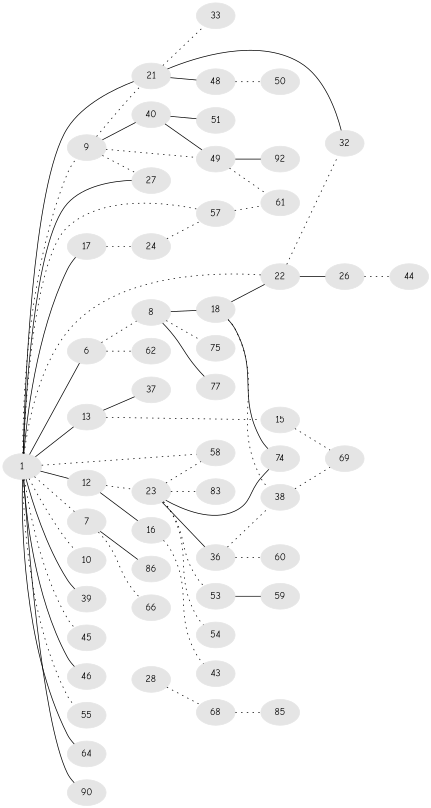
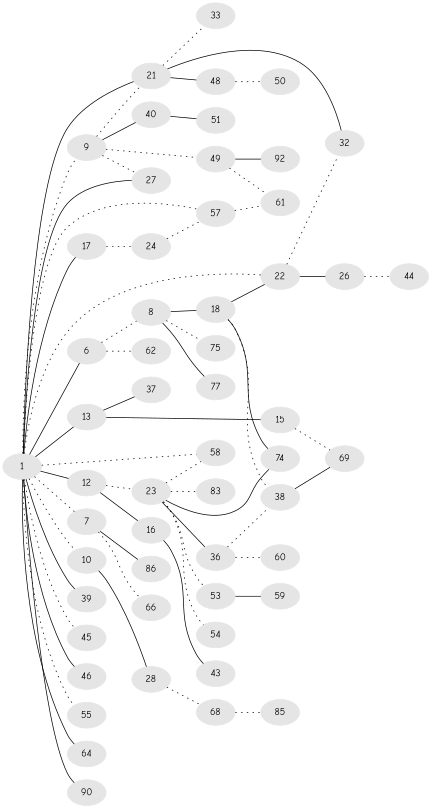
edge "40" -- "49": removed
edge "13" -- "15": style dotted -> solid
edge "69" -- "38": style dotted -> solid
edge "16" -- "43": style dotted -> solid
edge "10" -- "28": added
